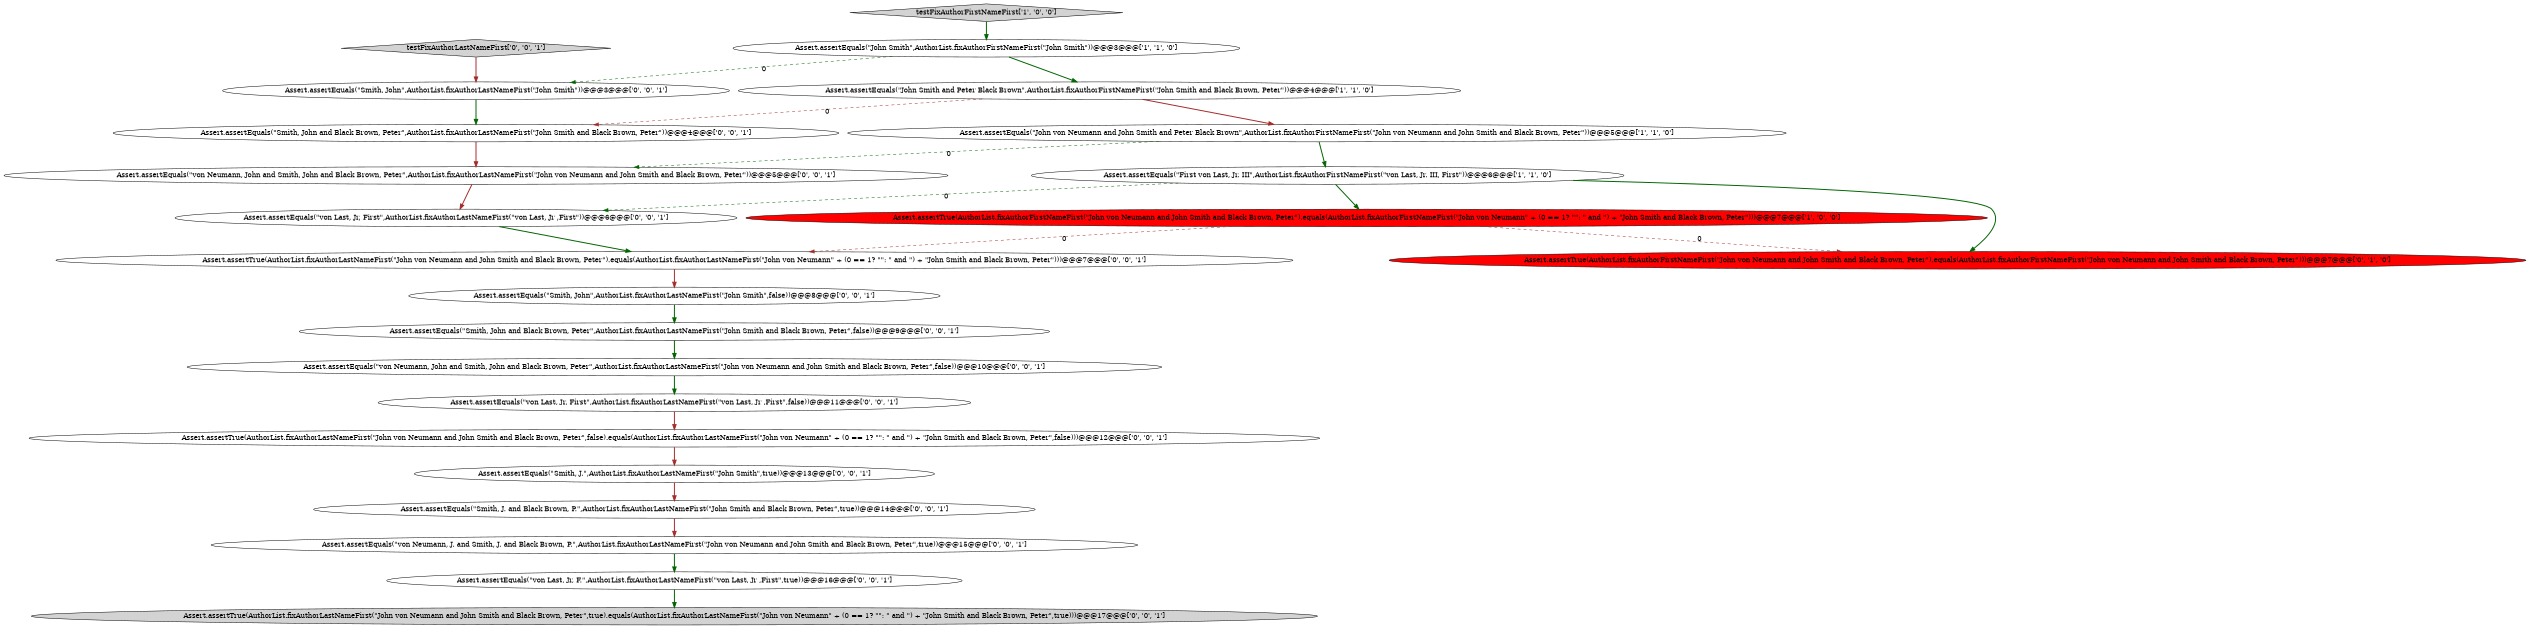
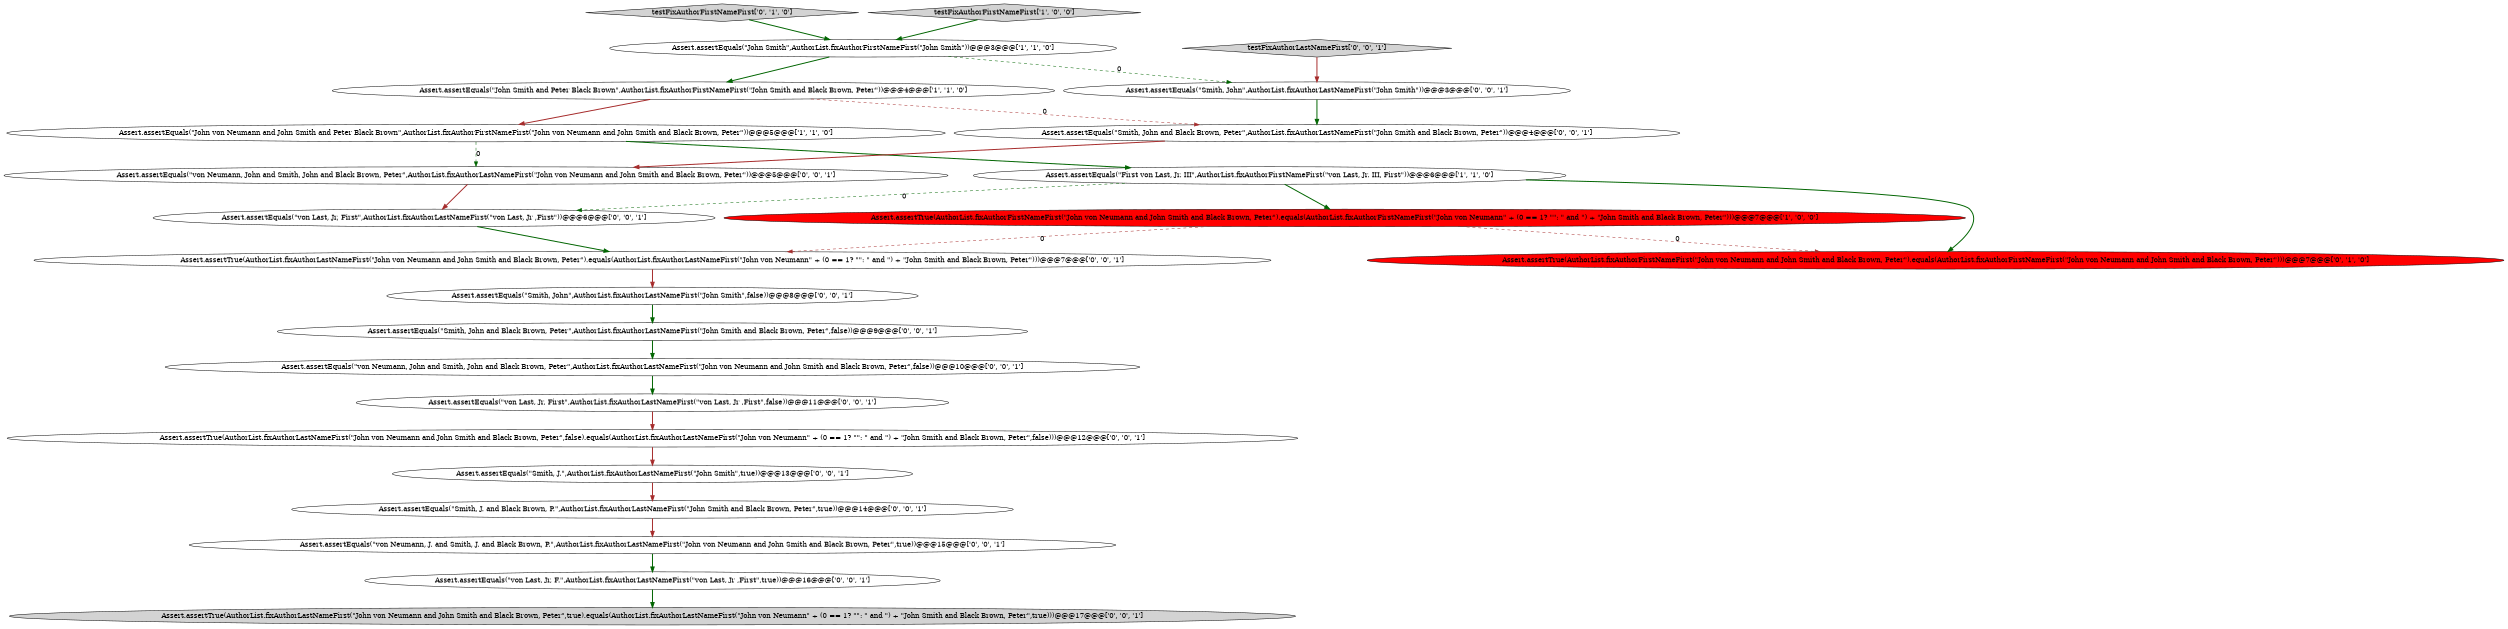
node "testFixAuthorFirstNameFirst['0', '1', '0']": added
